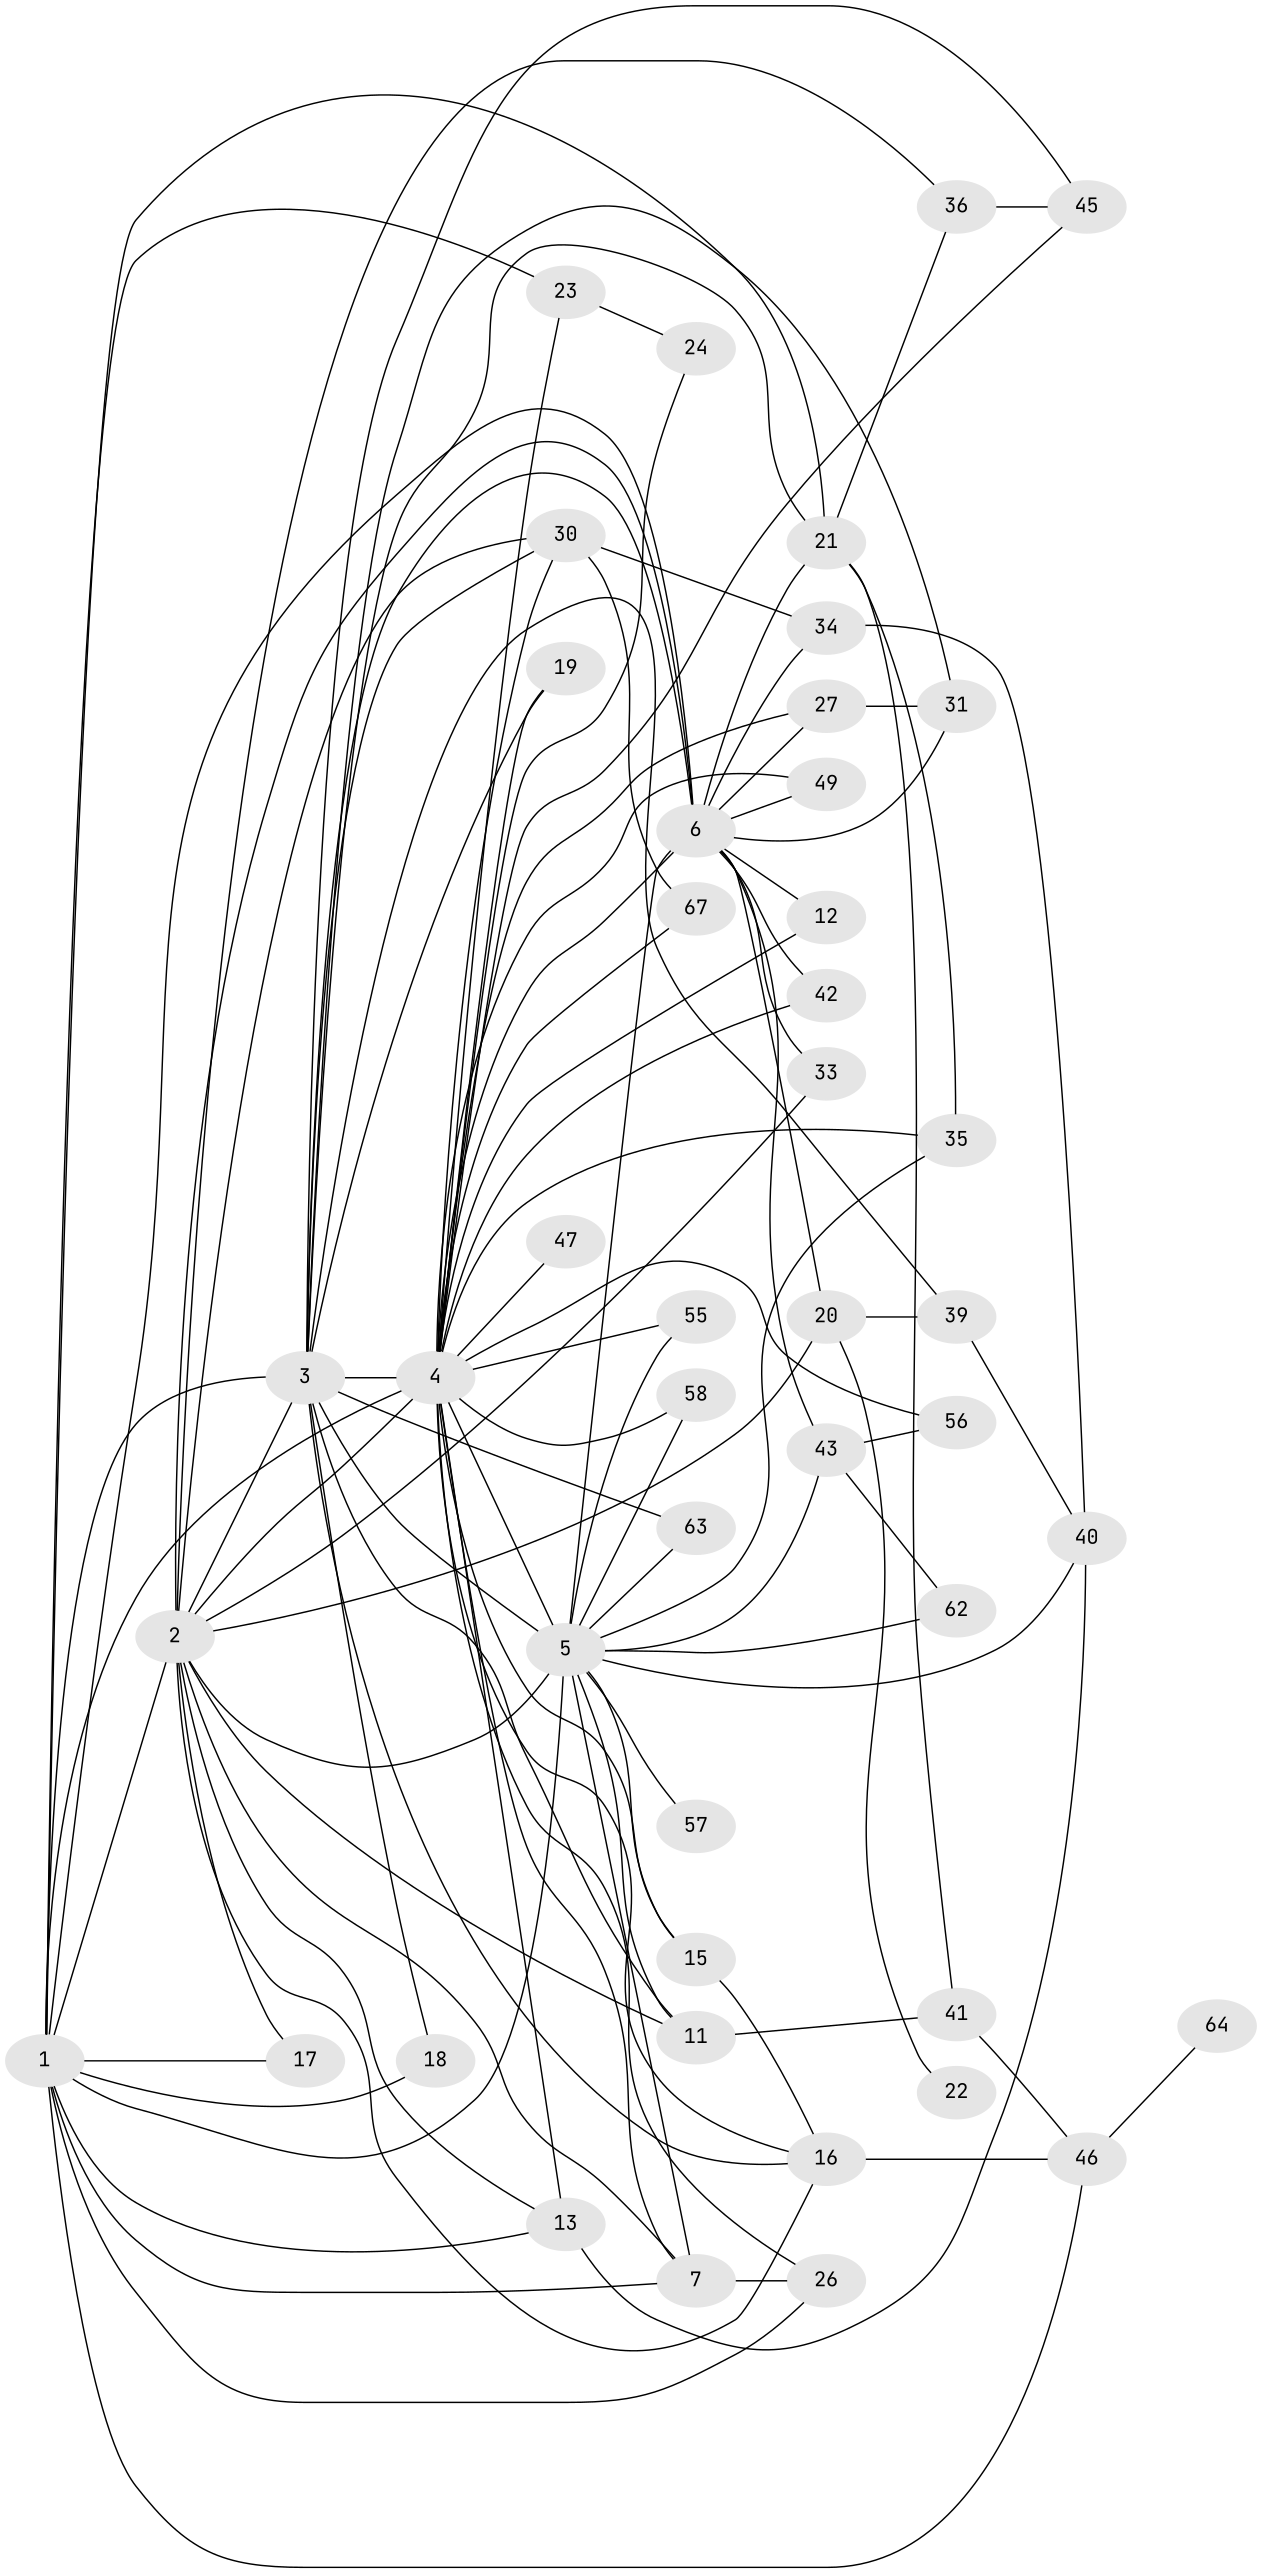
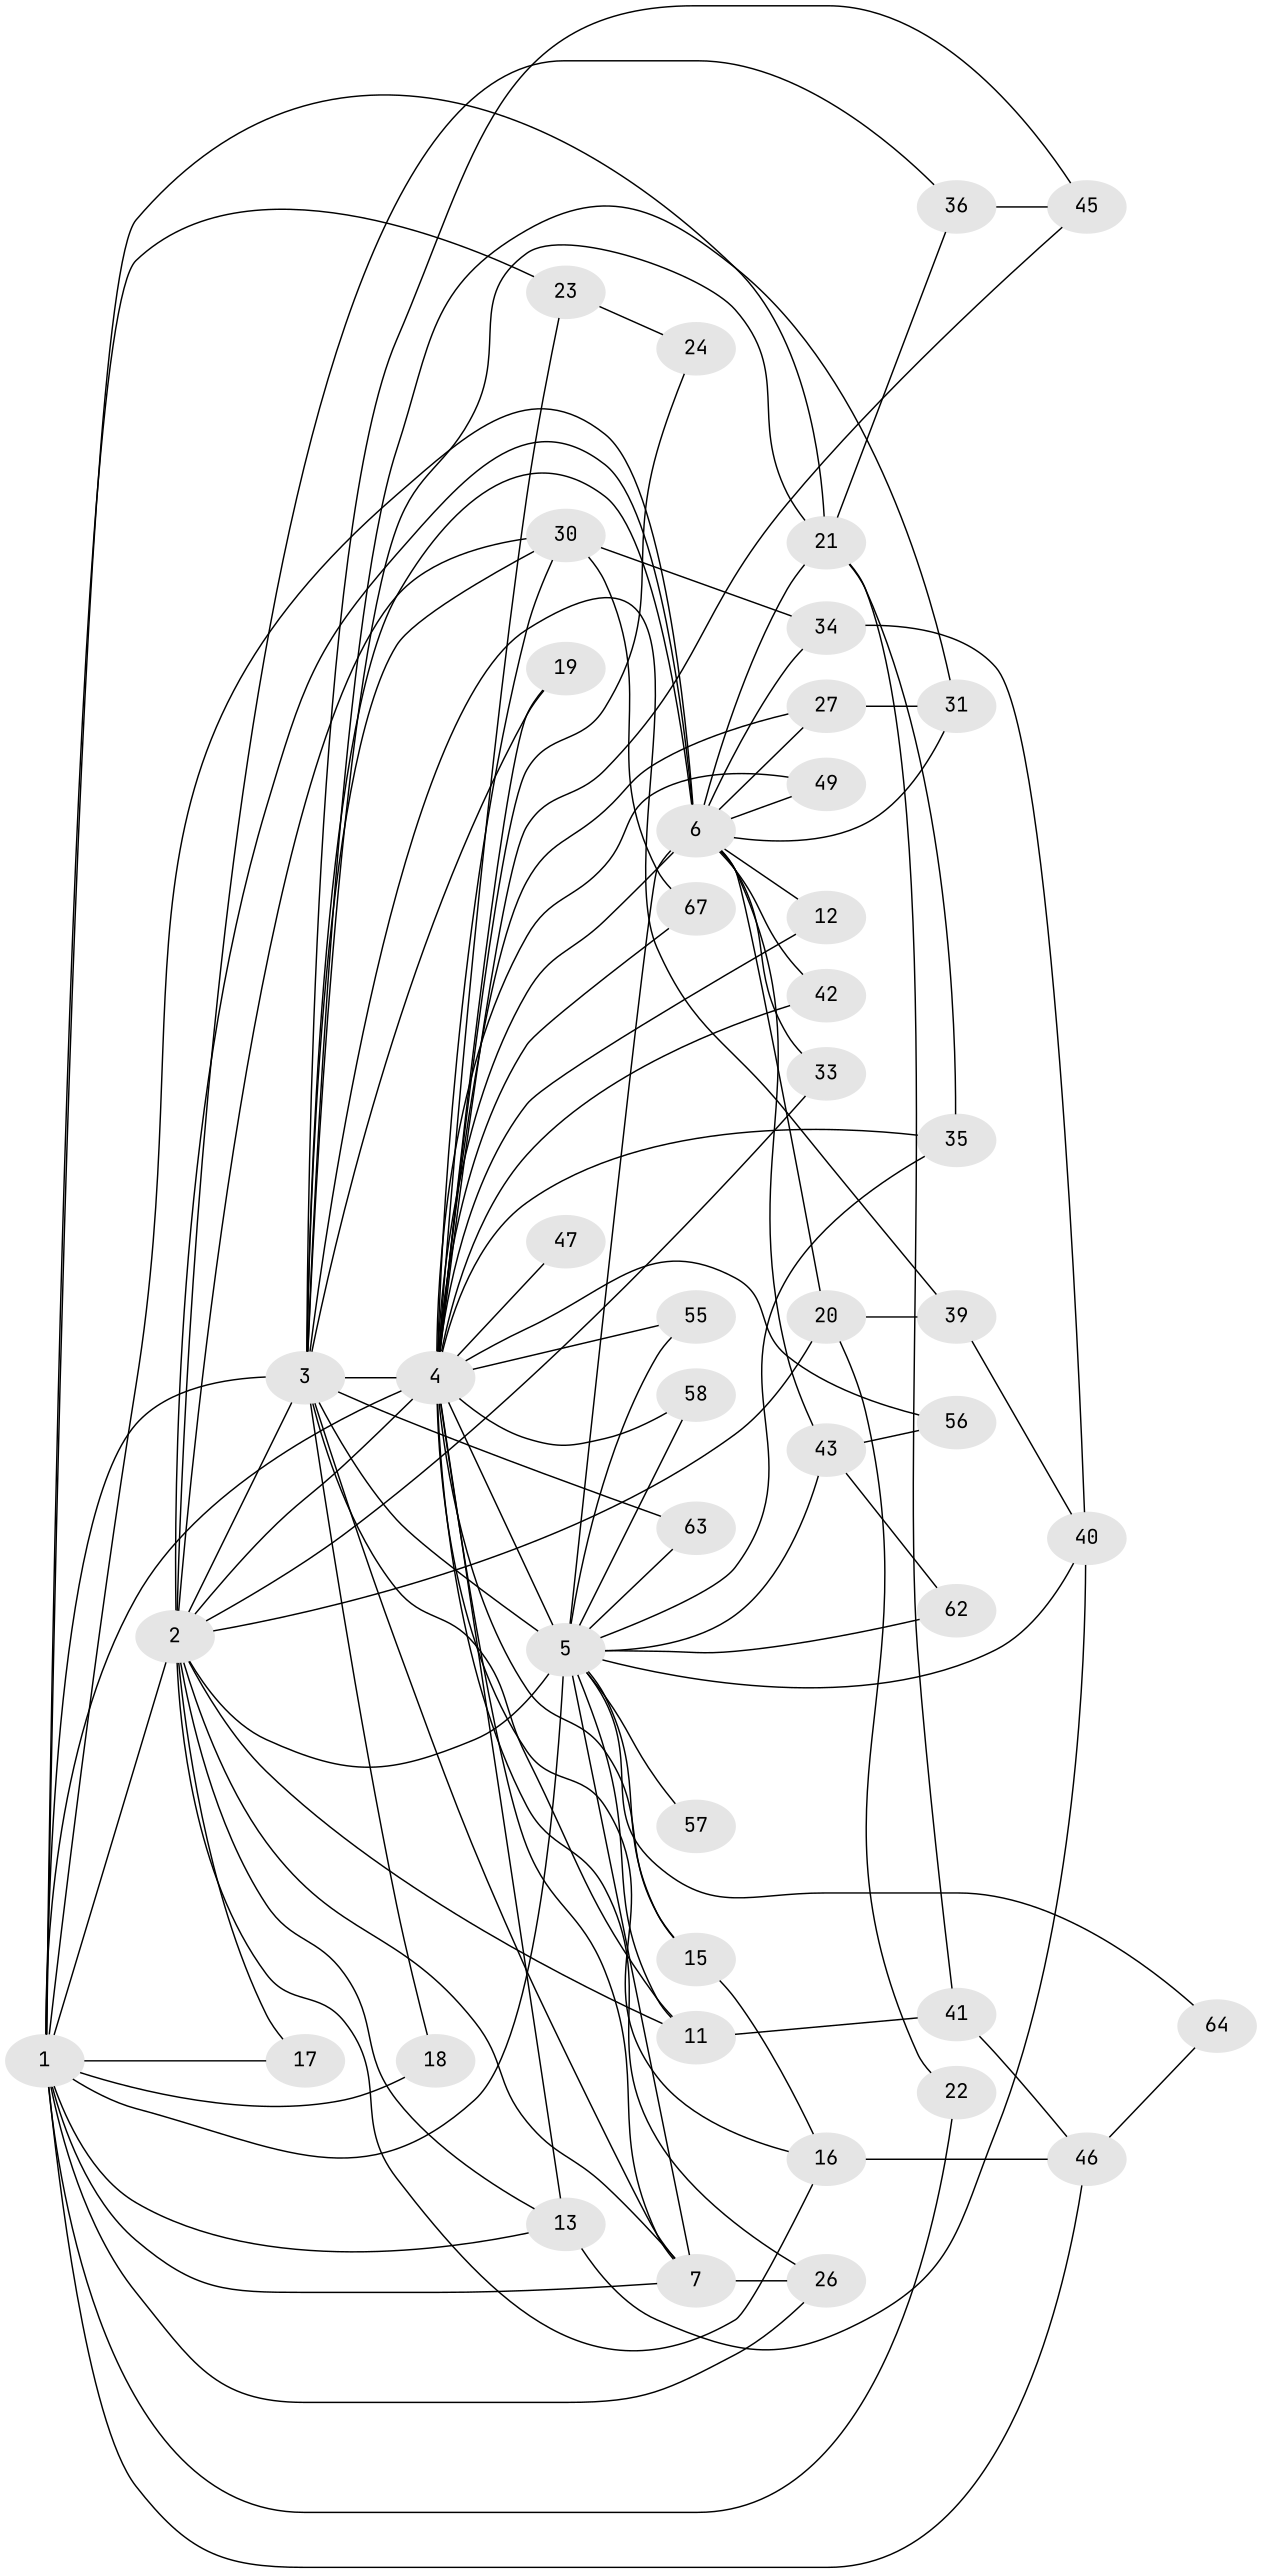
edge "3" -- "16": now "3" -- "7"
edge "5" -- "64": added
edge "1" -- "22": added
